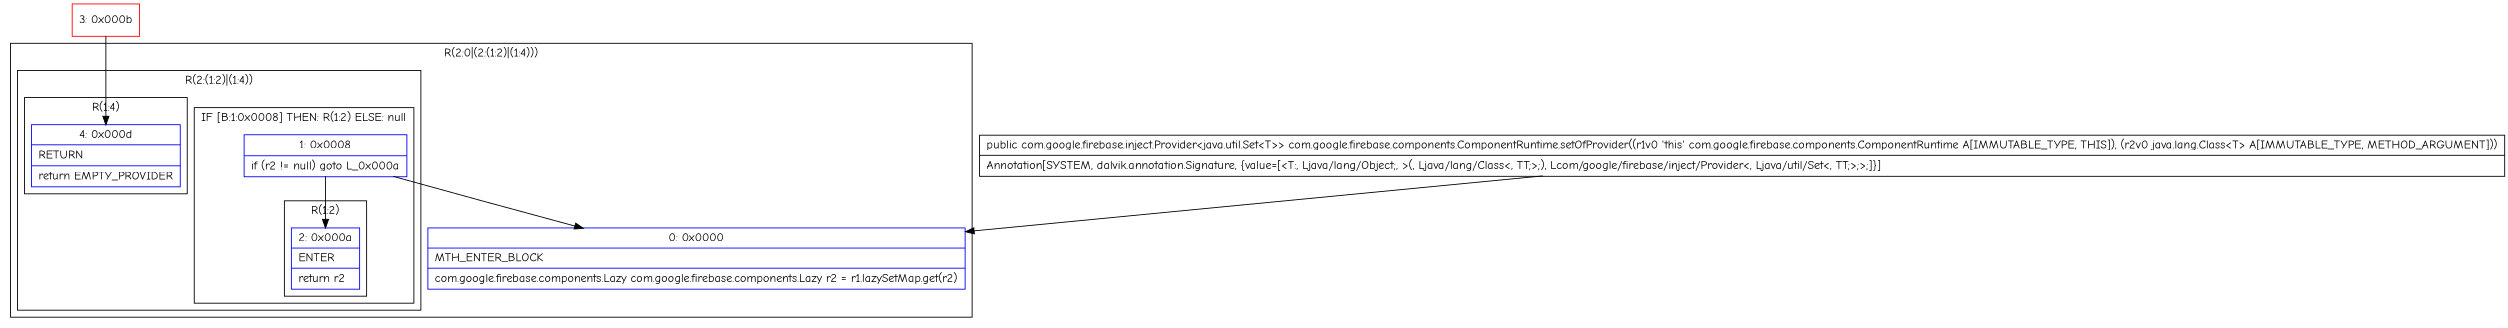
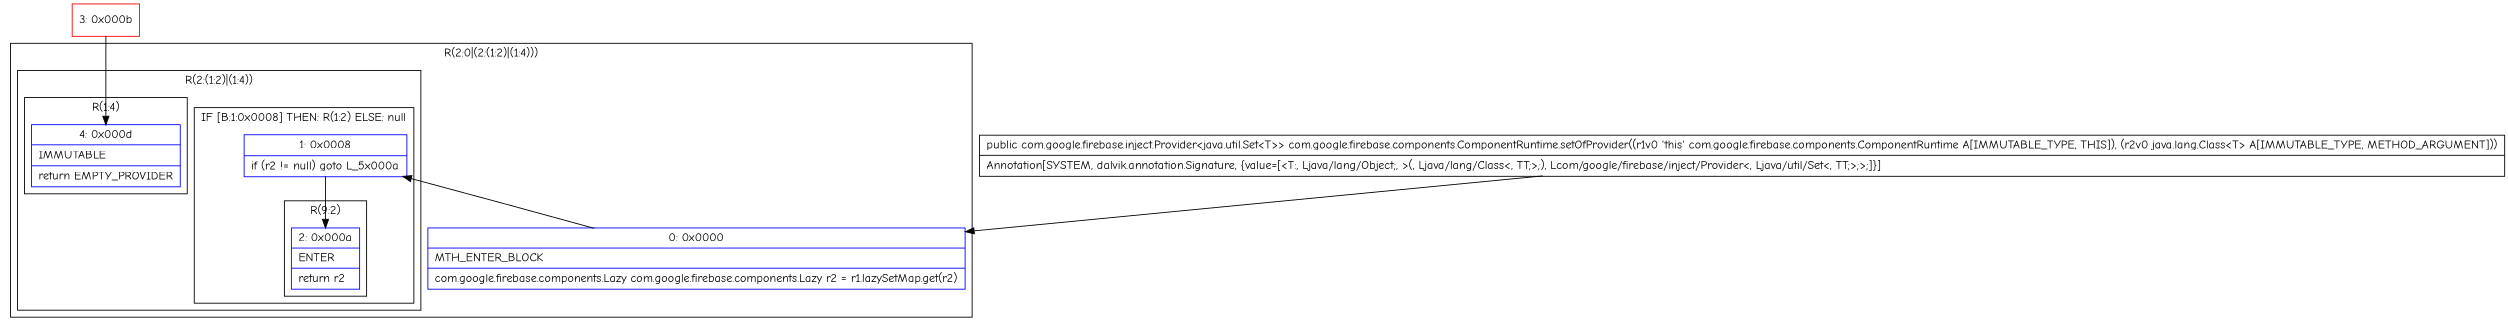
node "4: 0x000d": text "RETURN" -> "IMMUTABLE"
node "1: 0x0008": text "if (r2 != null) goto L_0x000a" -> "if (r2 != null) goto L_5x000a"
edge "1: 0x0008" -> "0: 0x0000": reversed
cluster "R(1:2)": label "R(1:2)" -> "R(9:2)"
